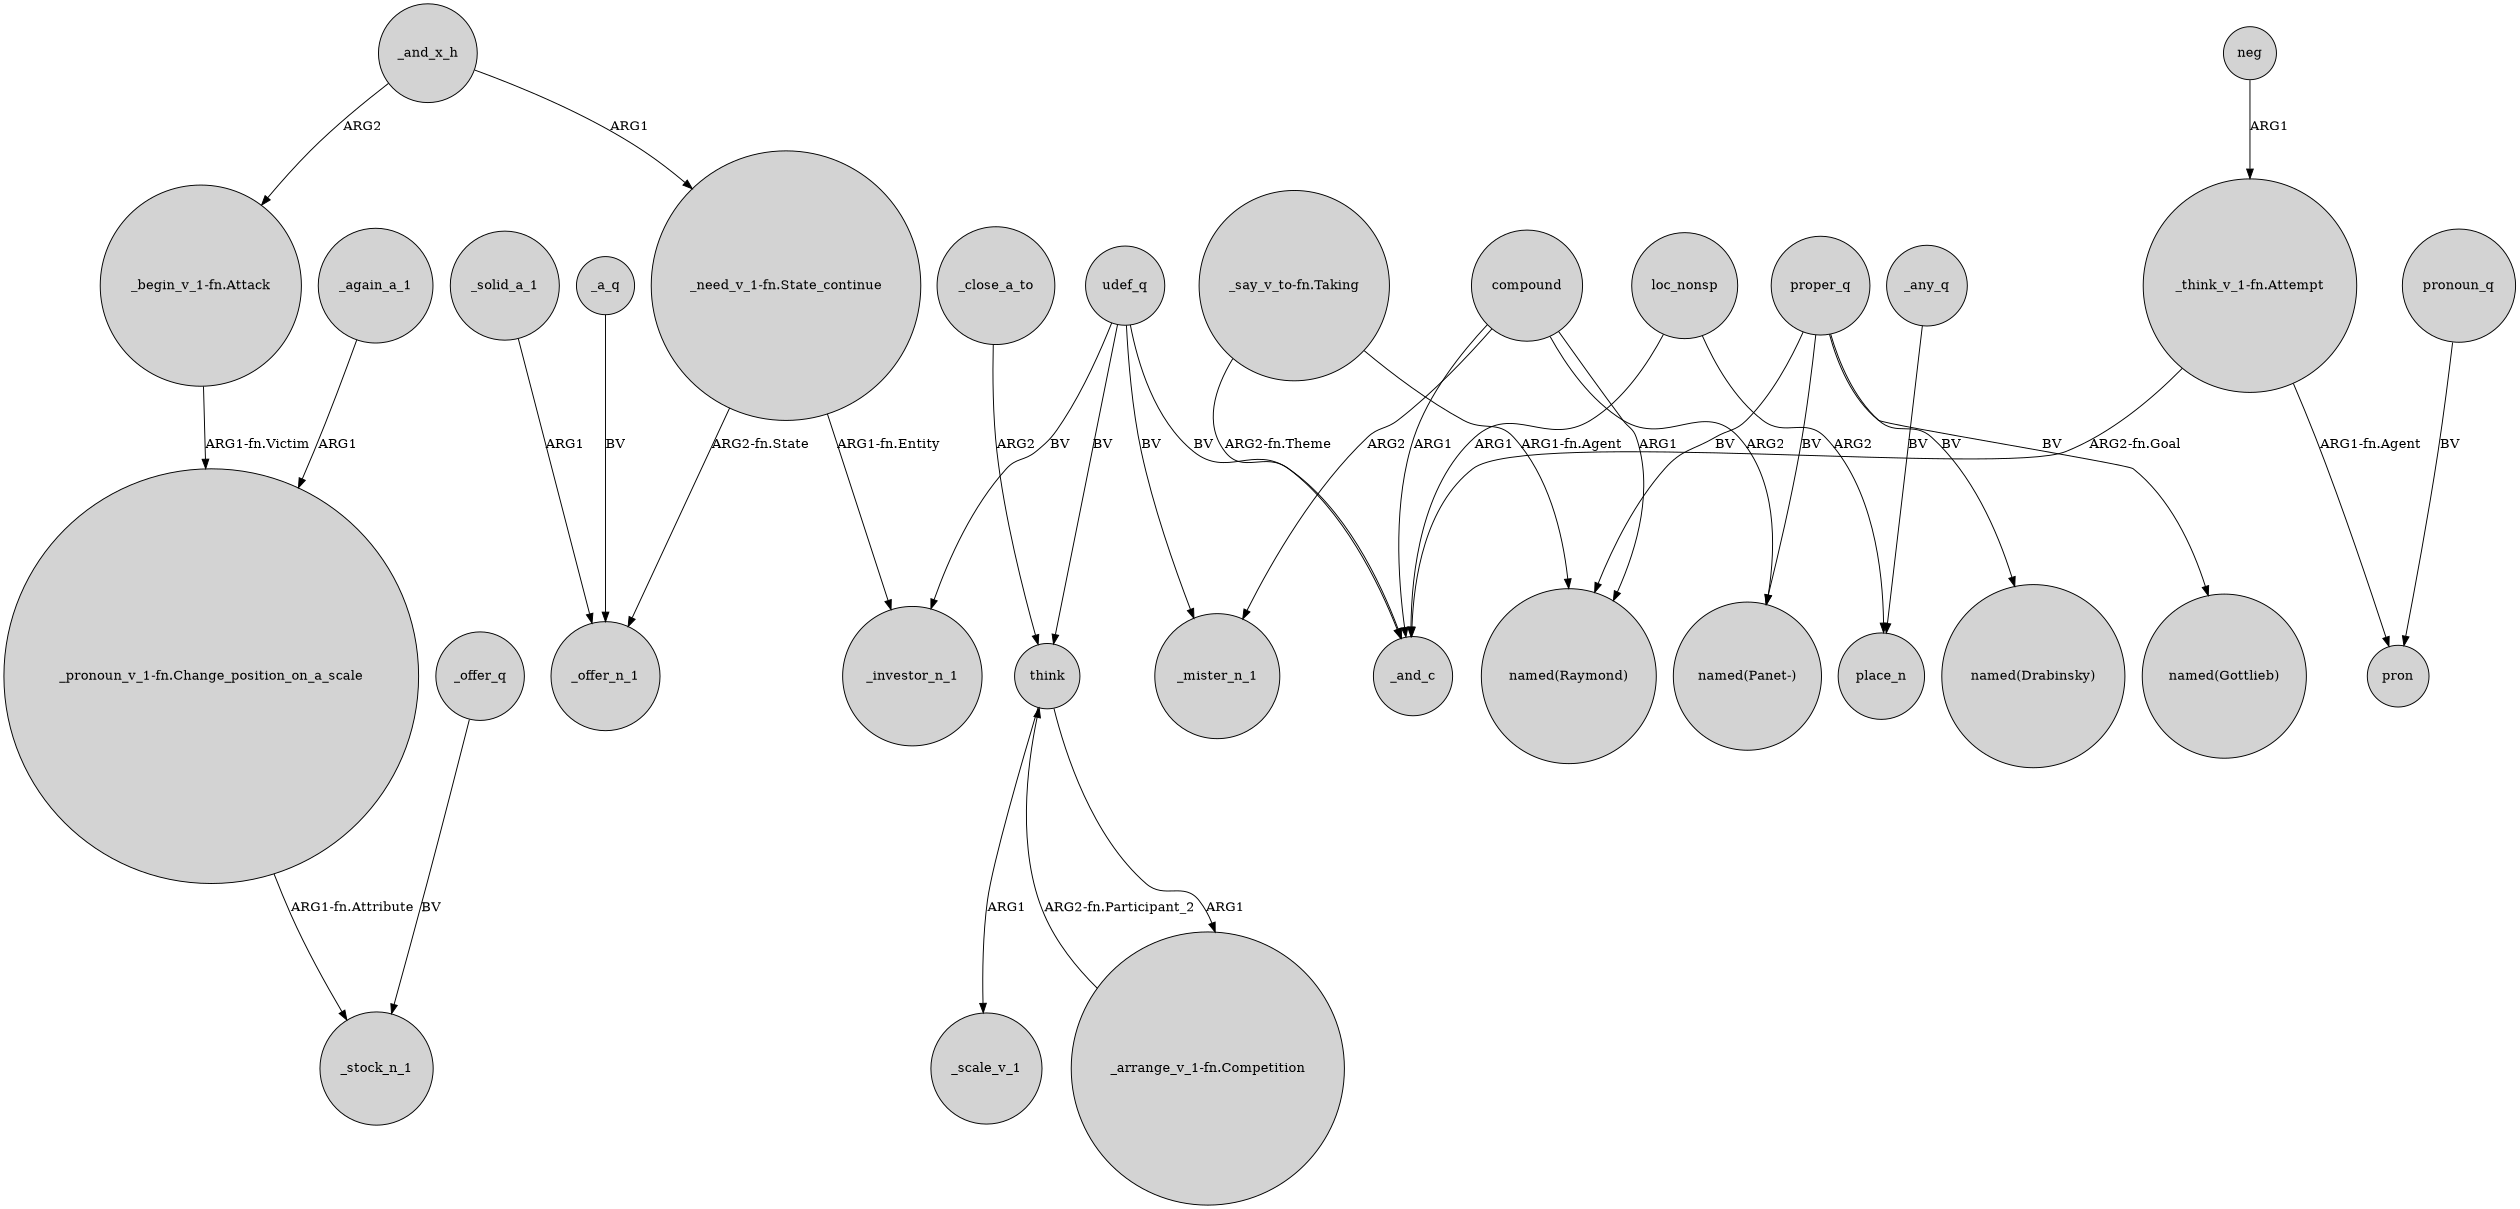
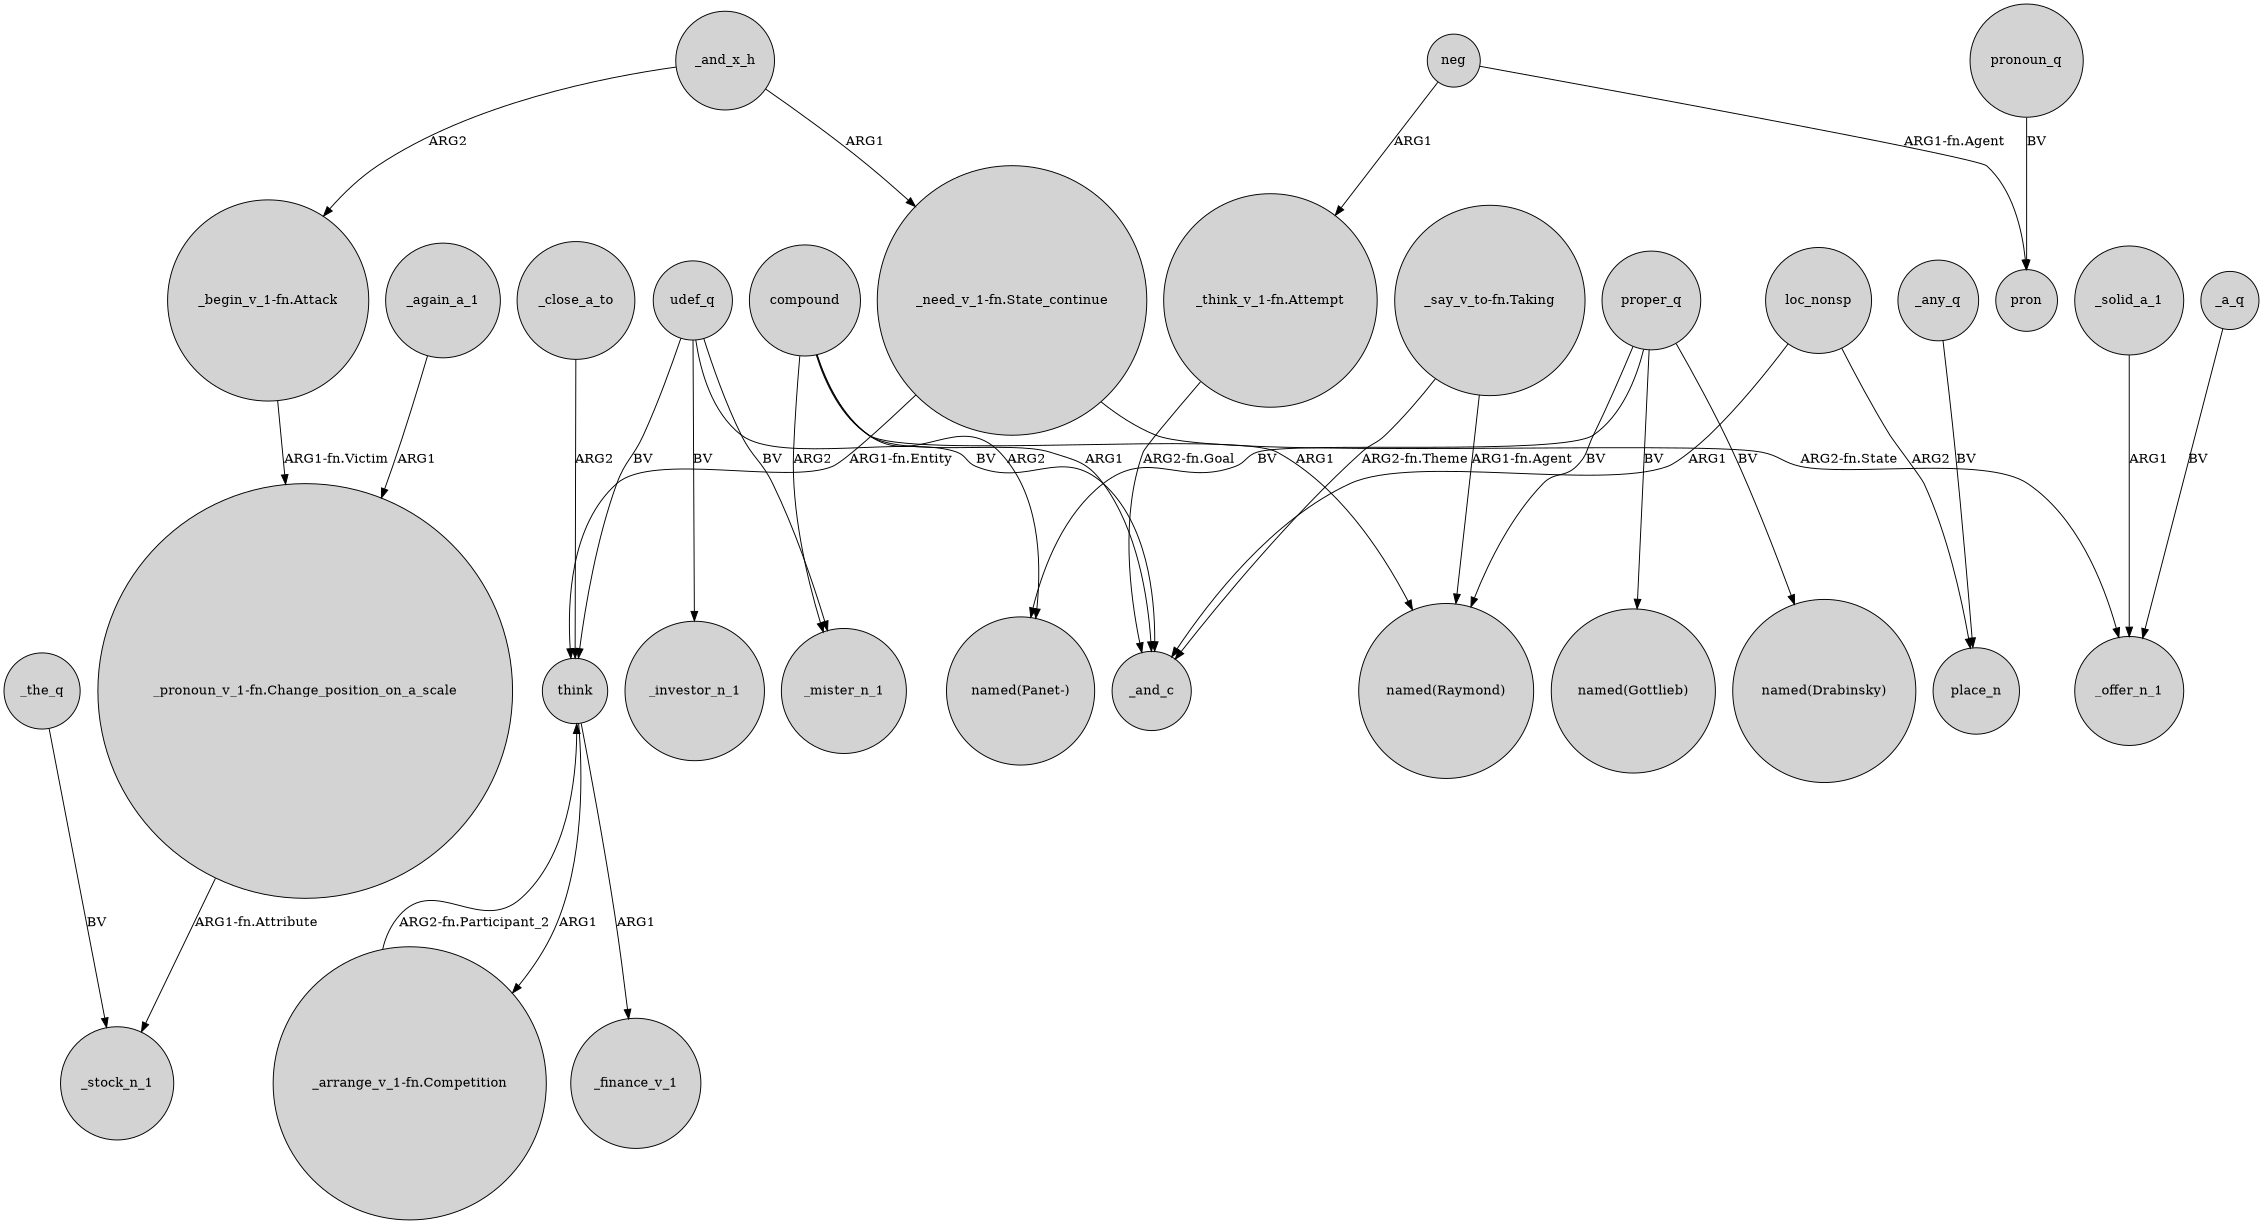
edge "_need_v_1-fn.State_continue" -> "_investor_n_1": now "_need_v_1-fn.State_continue" -> "think"
edge "_think_v_1-fn.Attempt" -> "pron": now "neg" -> "pron"
node "_offer_q": label "_offer_q" -> "_the_q"
node "_scale_v_1": label "_scale_v_1" -> "_finance_v_1"
